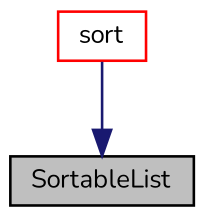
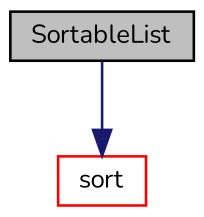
edge "sort" -> "SortableList": reversed
